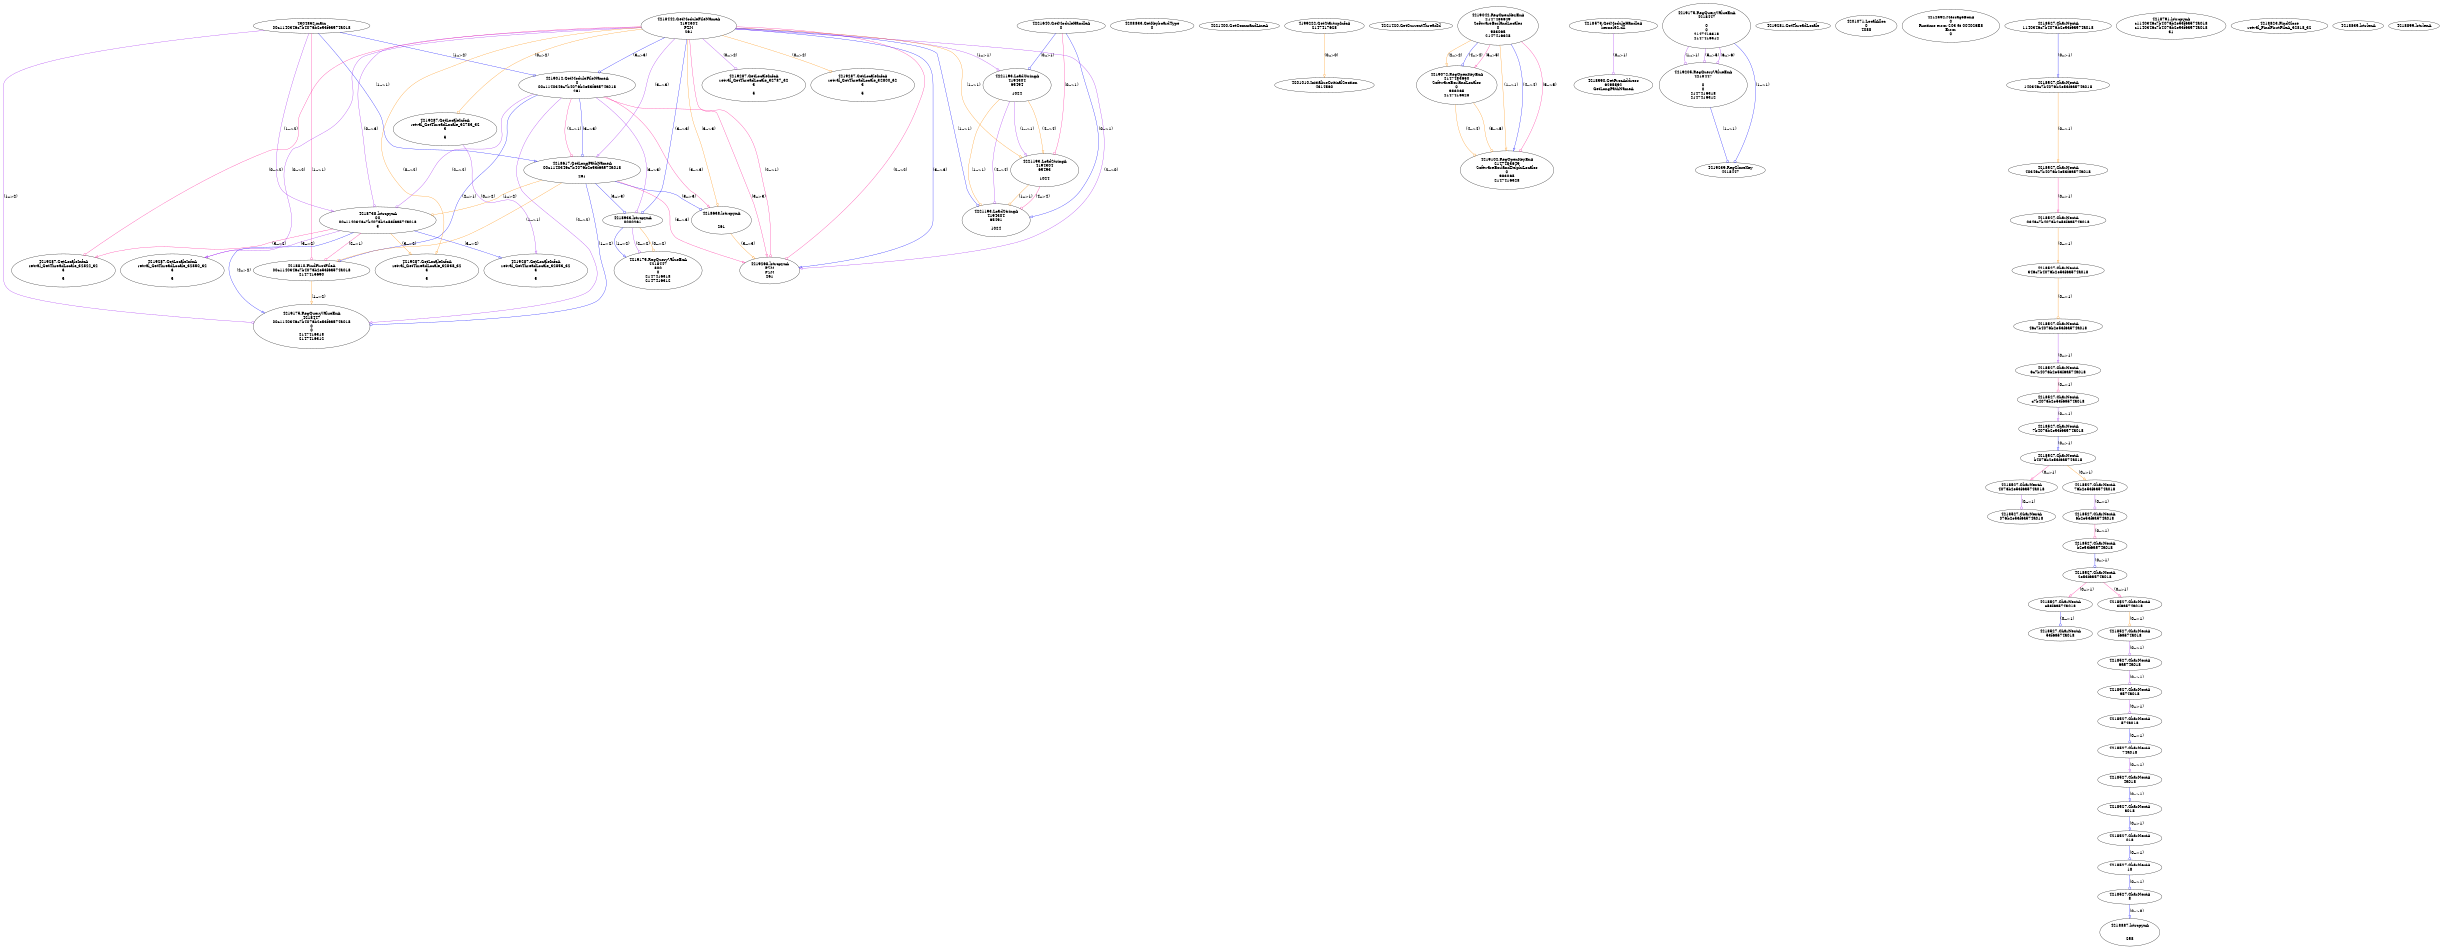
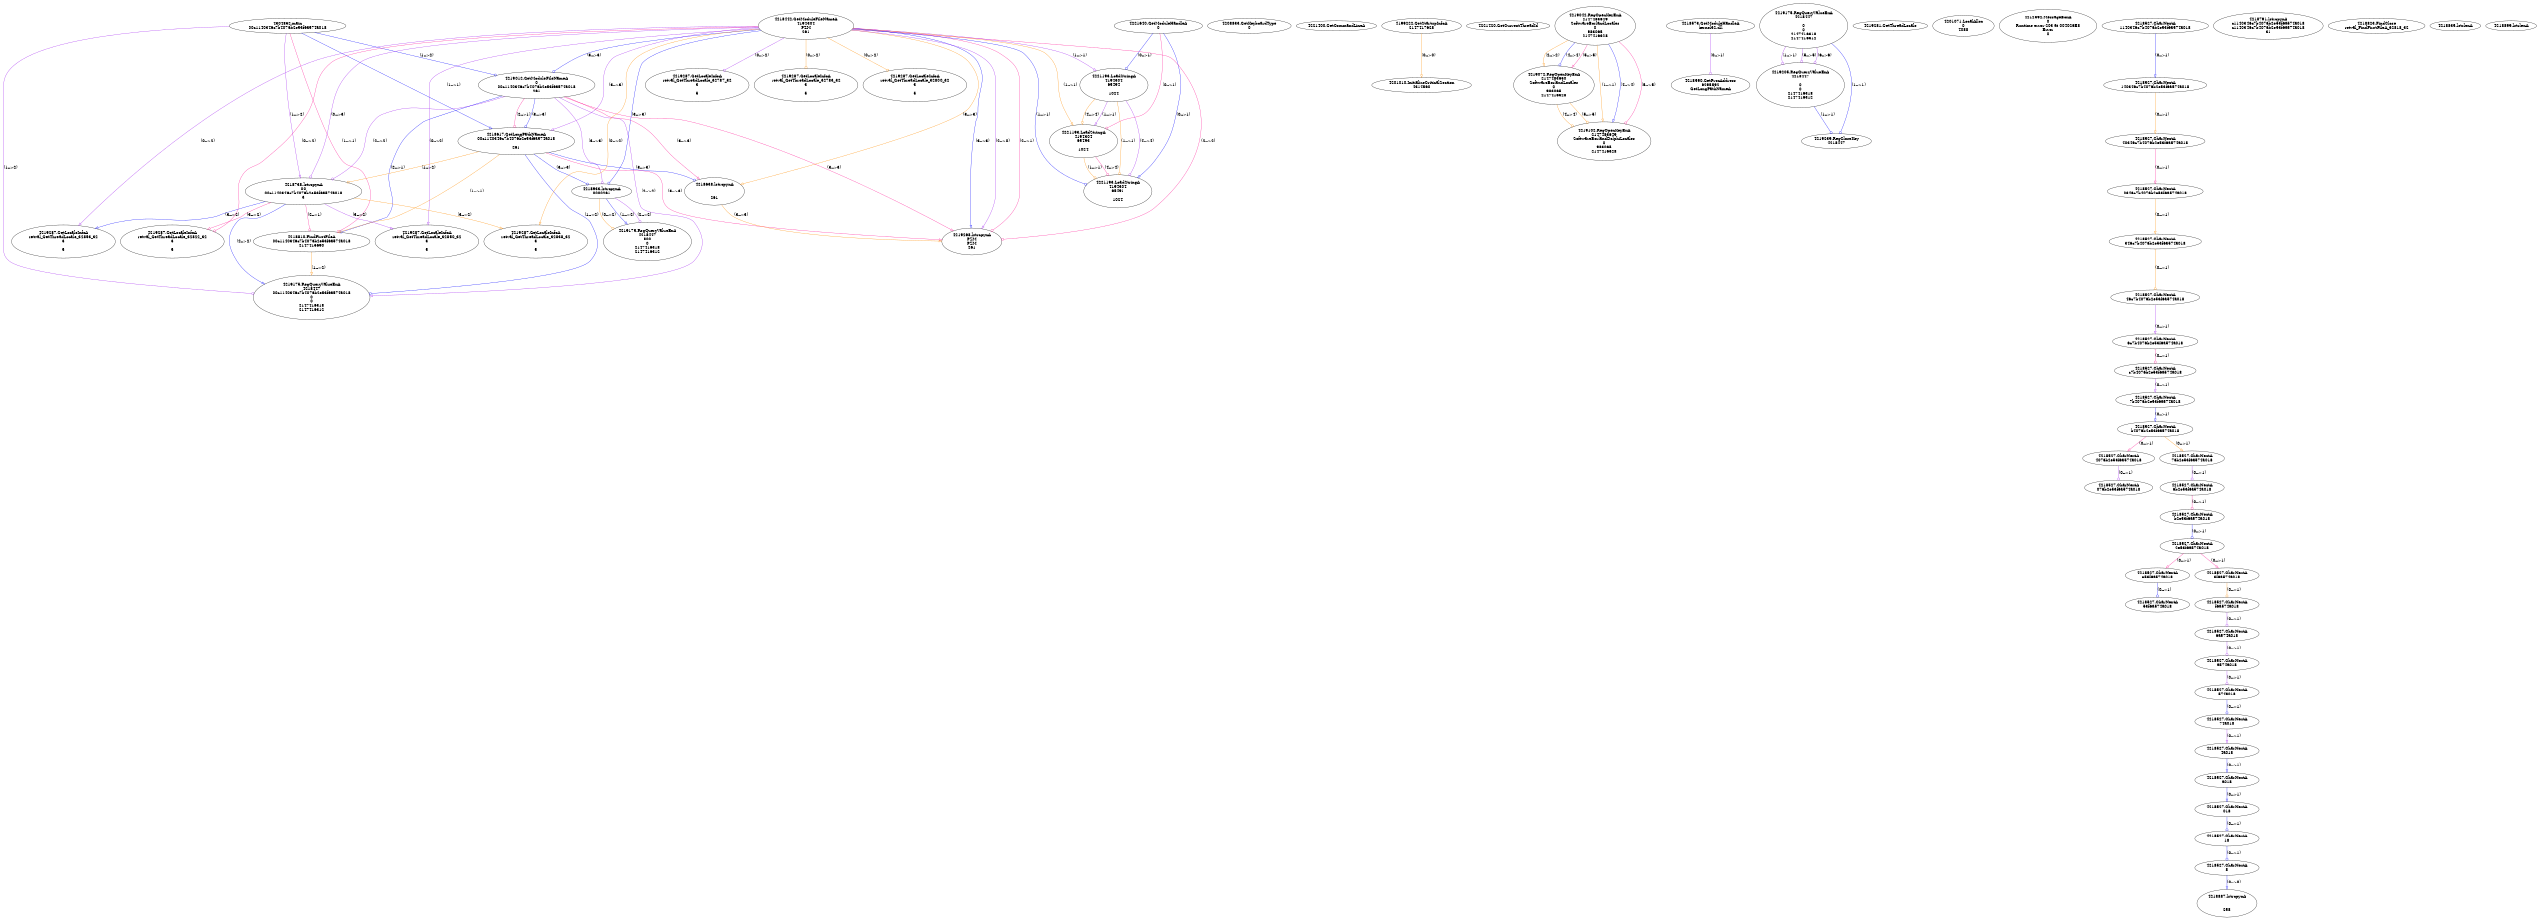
edge "4219287.GetLocaleInfoA retval_GetThreadLocale_32783_32 3 5" -> "4219287.GetLocaleInfoA retval_GetThreadLocale_32853_32 3 5": now "4218442.GetModuleFileNameA 4194304 PZM 261" -> "4219287.GetLocaleInfoA retval_GetThreadLocale_32853_32 3 5"
